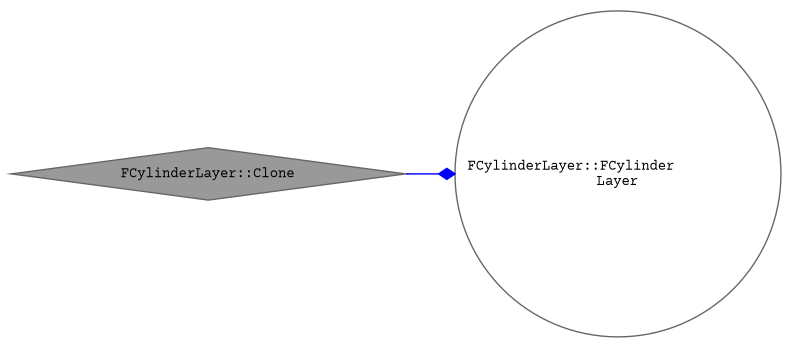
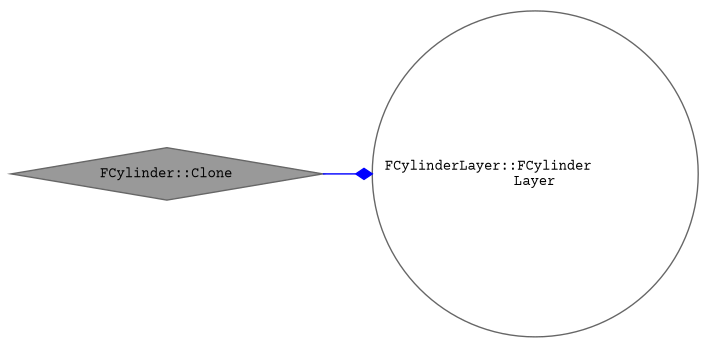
node "FCylinderLayer::Clone": label "FCylinderLayer::Clone" -> "FCylinder::Clone"
